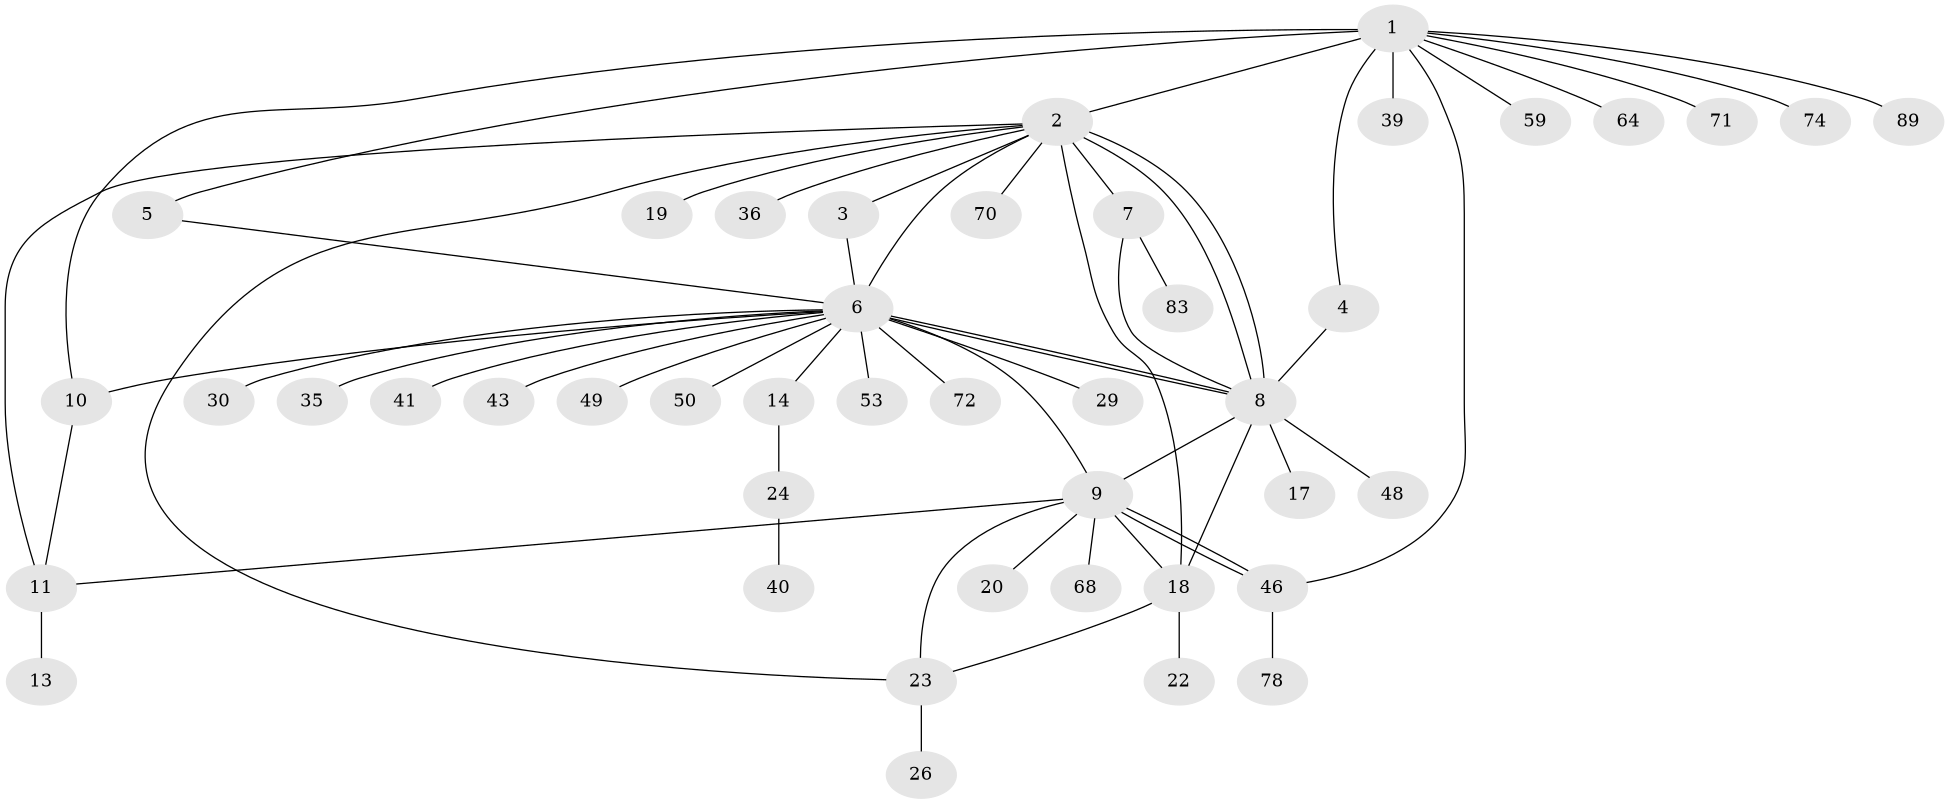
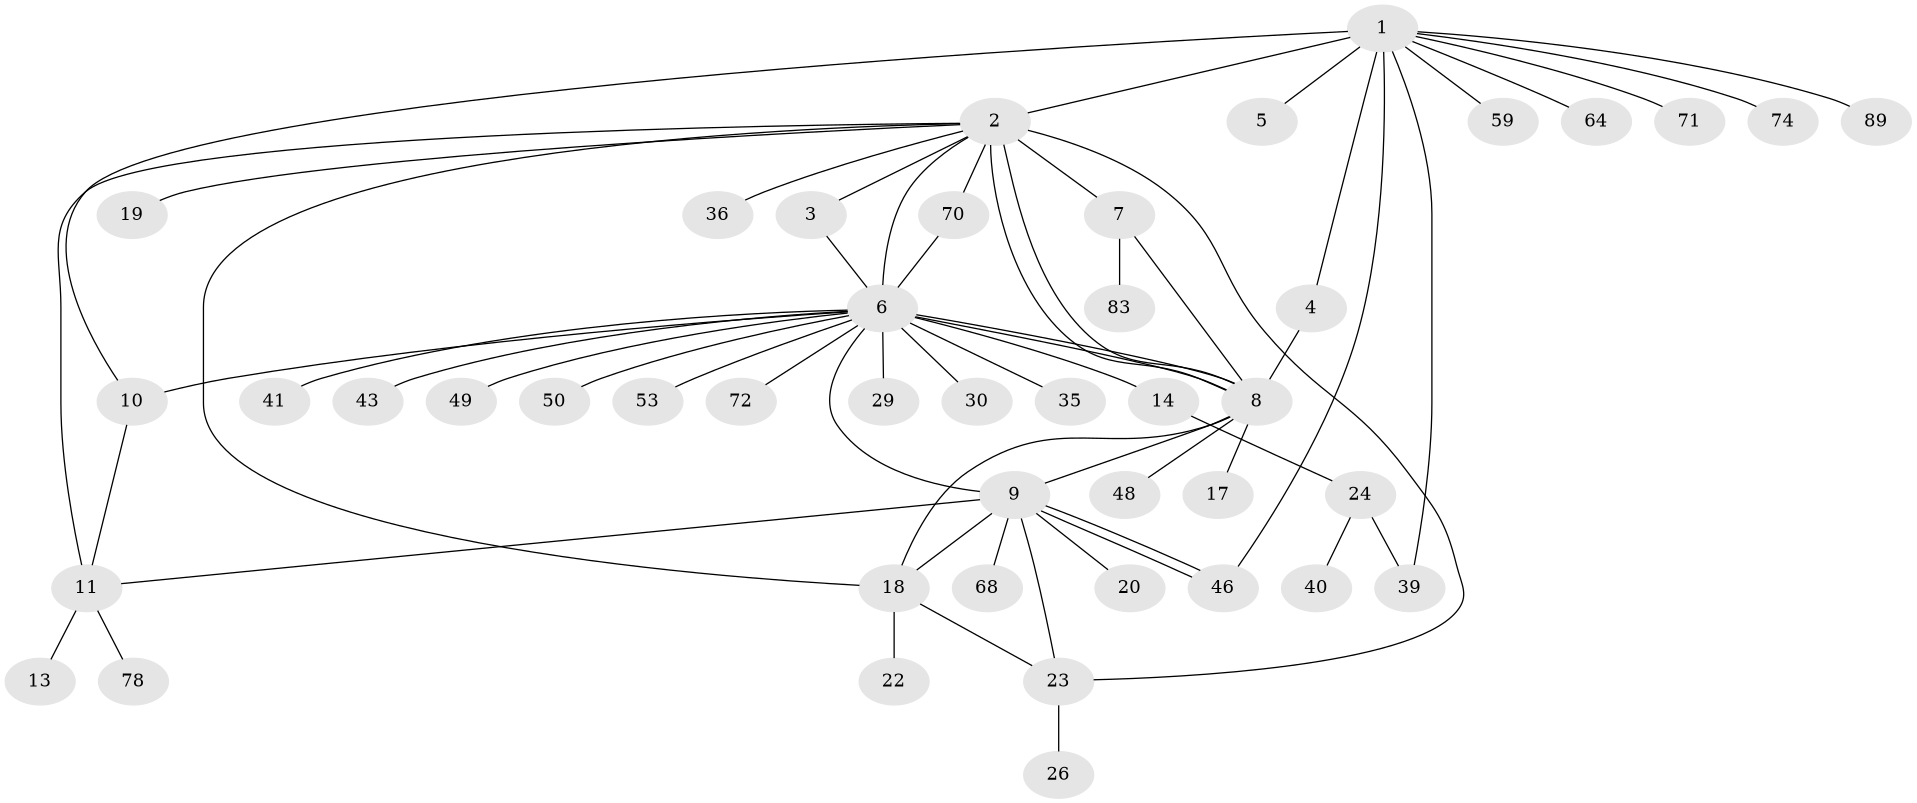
edge "5" -- "6": now "70" -- "6"
edge "24" -- "39": added
edge "46" -- "78": now "11" -- "78"
